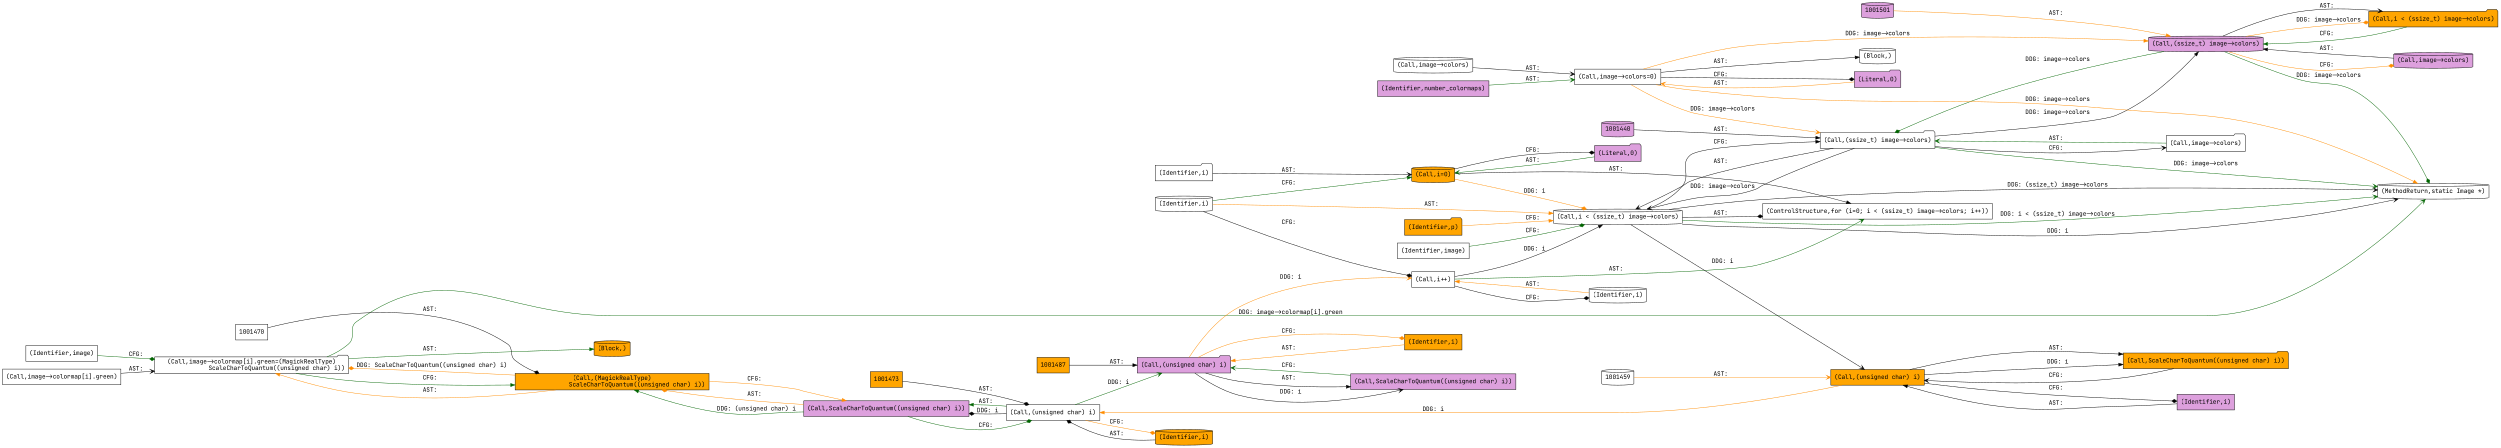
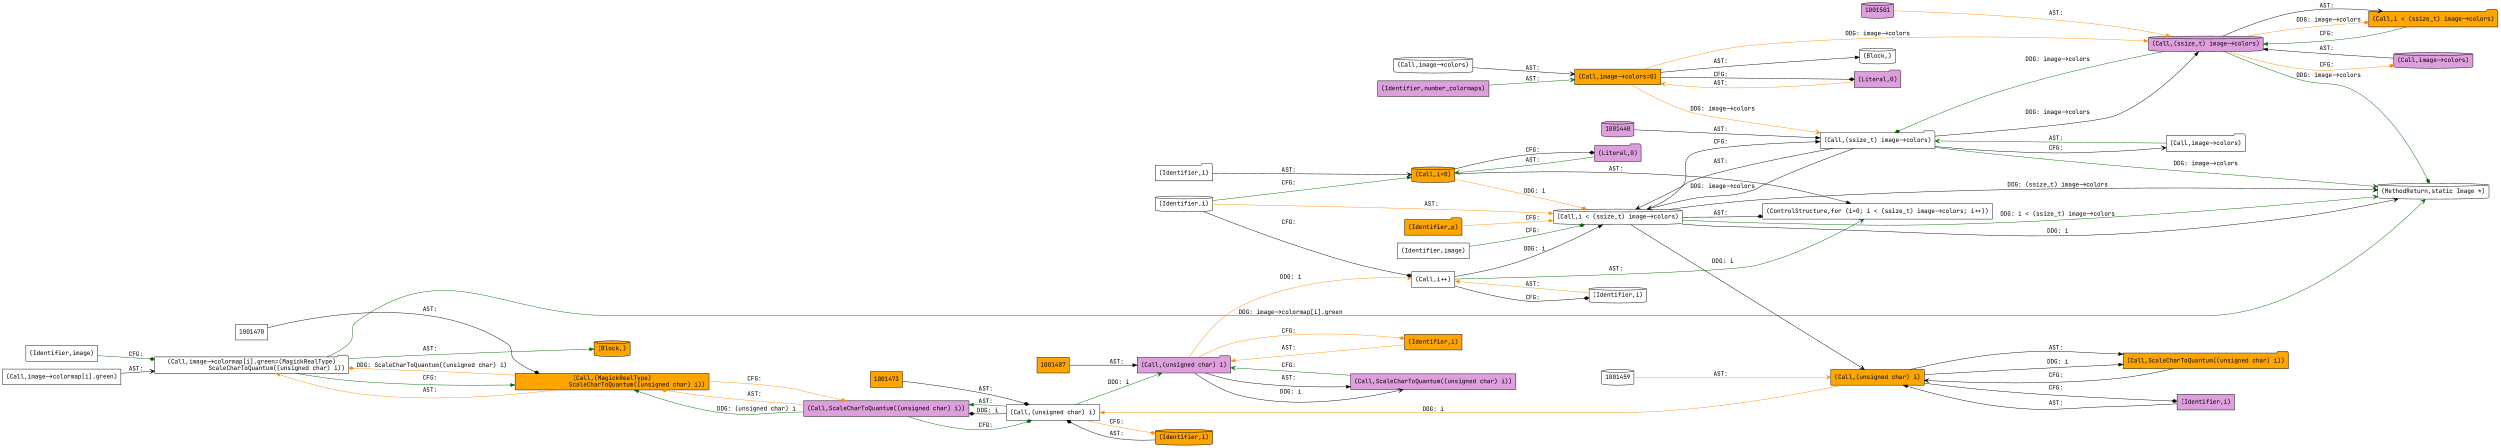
node "(Call,image->colors=0)": fillcolor white -> orange
edge "(Call,image->colors=0)" -> "(MethodReturn,static Image *)": removed, label "DDG: image->colors"
